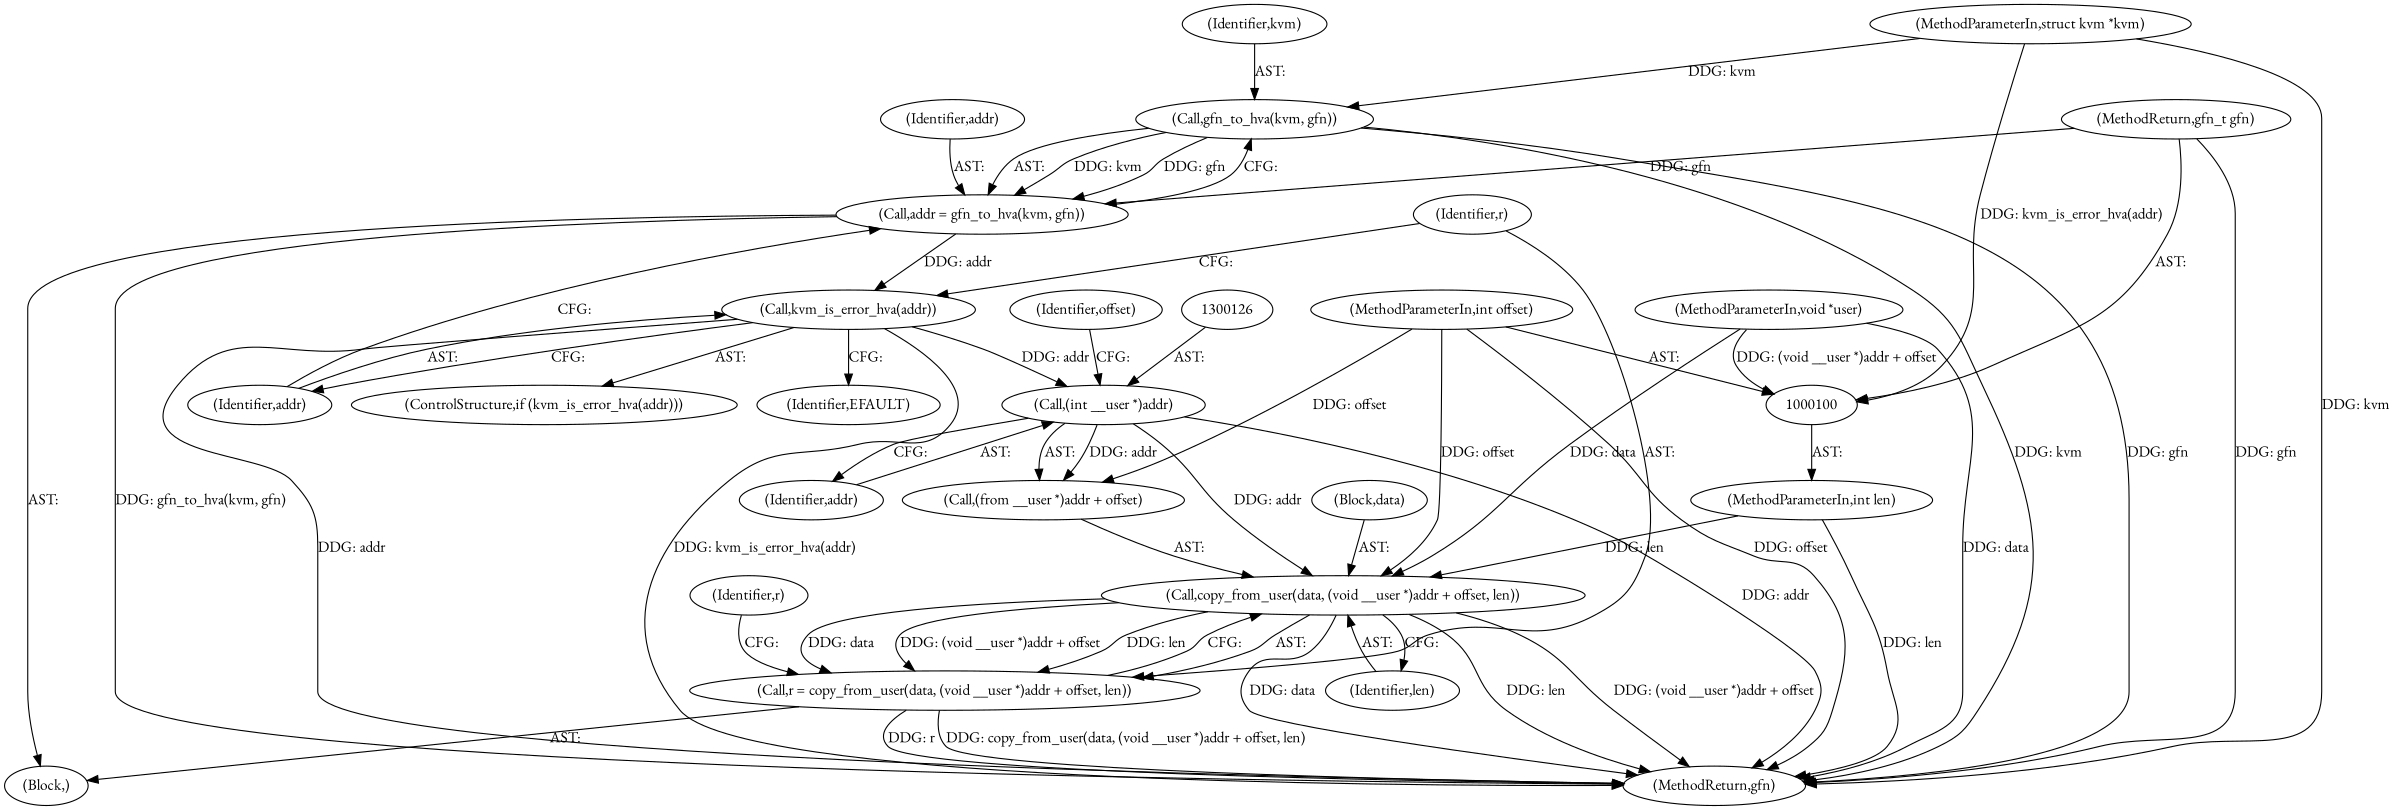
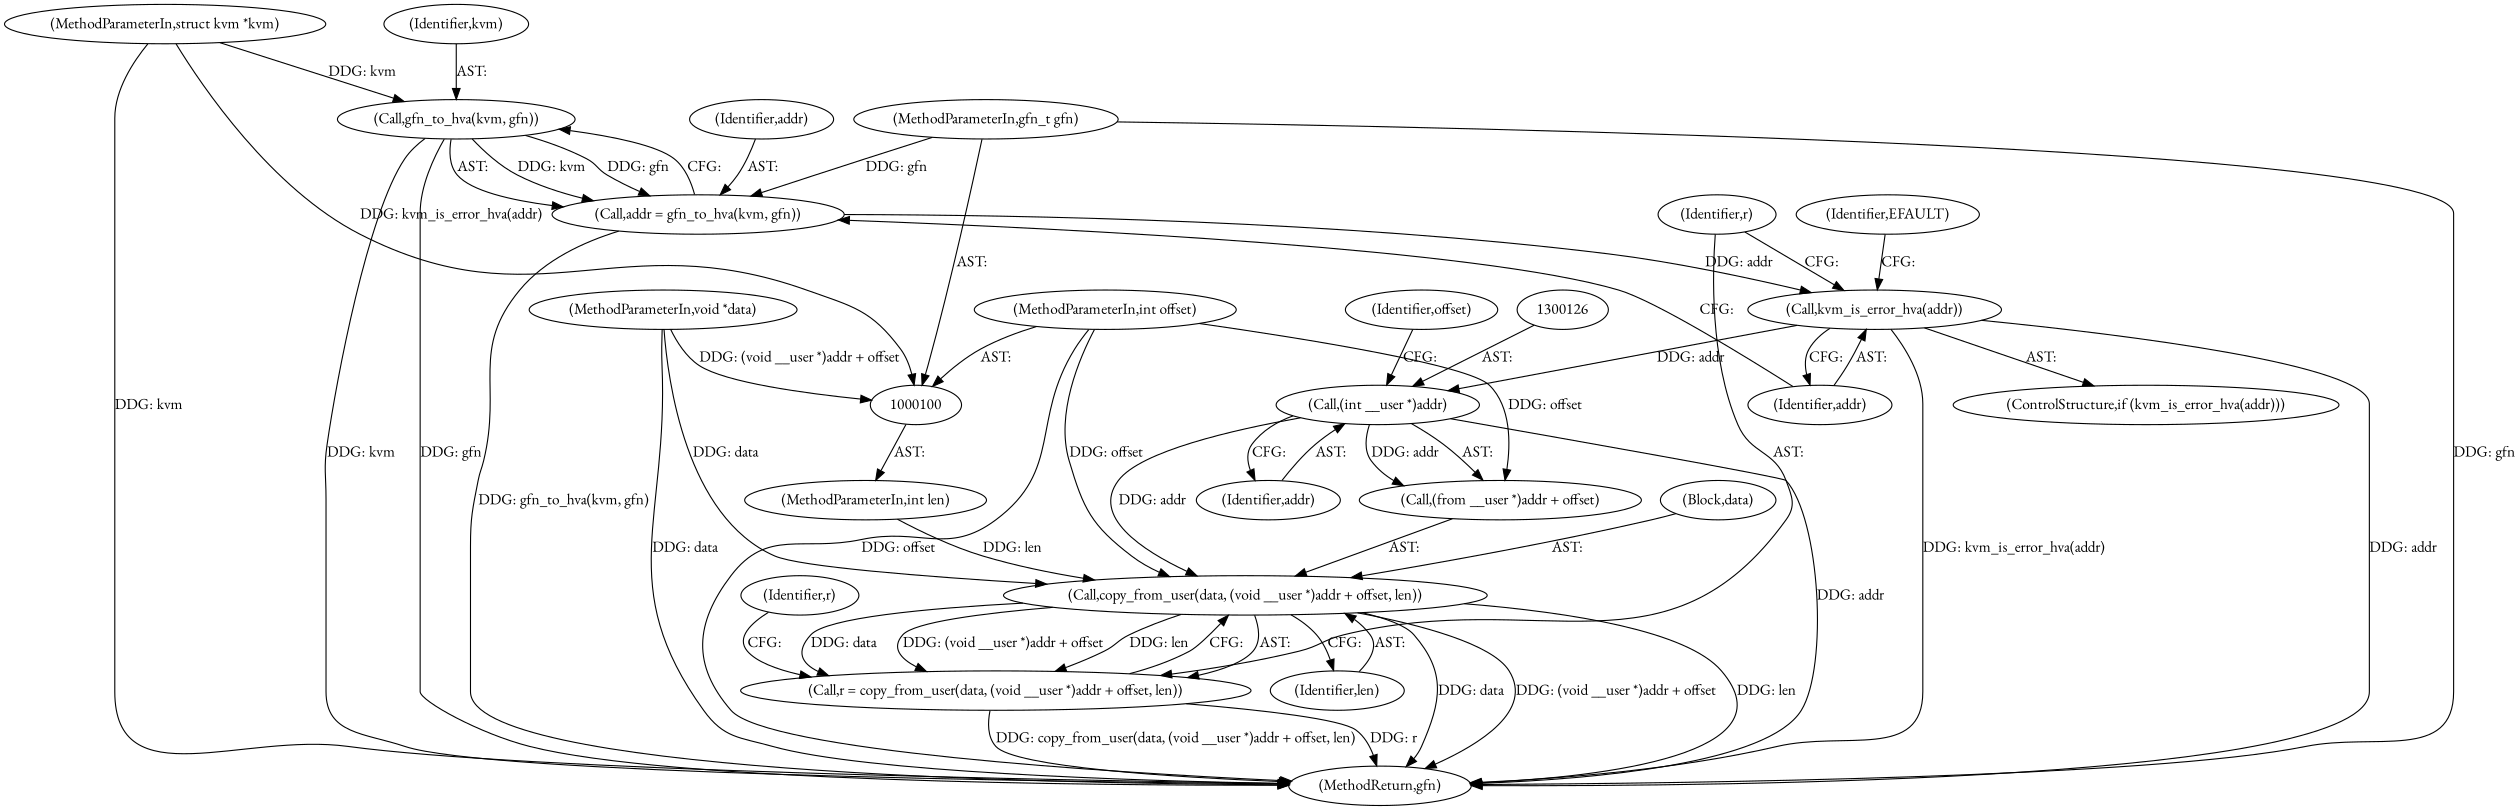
node "(MethodReturn,gfn_t gfn)": label "(MethodReturn,gfn_t gfn)" -> "(MethodParameterIn,gfn_t gfn)"
node "(MethodParameterIn,void *user)": label "(MethodParameterIn,void *user)" -> "(MethodParameterIn,void *data)"
edge "(Call,kvm_is_error_hva(addr))" -> "(Identifier,EFAULT)": reversed
edge "(MethodParameterIn,int len)" -> "(MethodReturn,gfn)": removed, label "DDG: len"
node "(Block,)": removed
